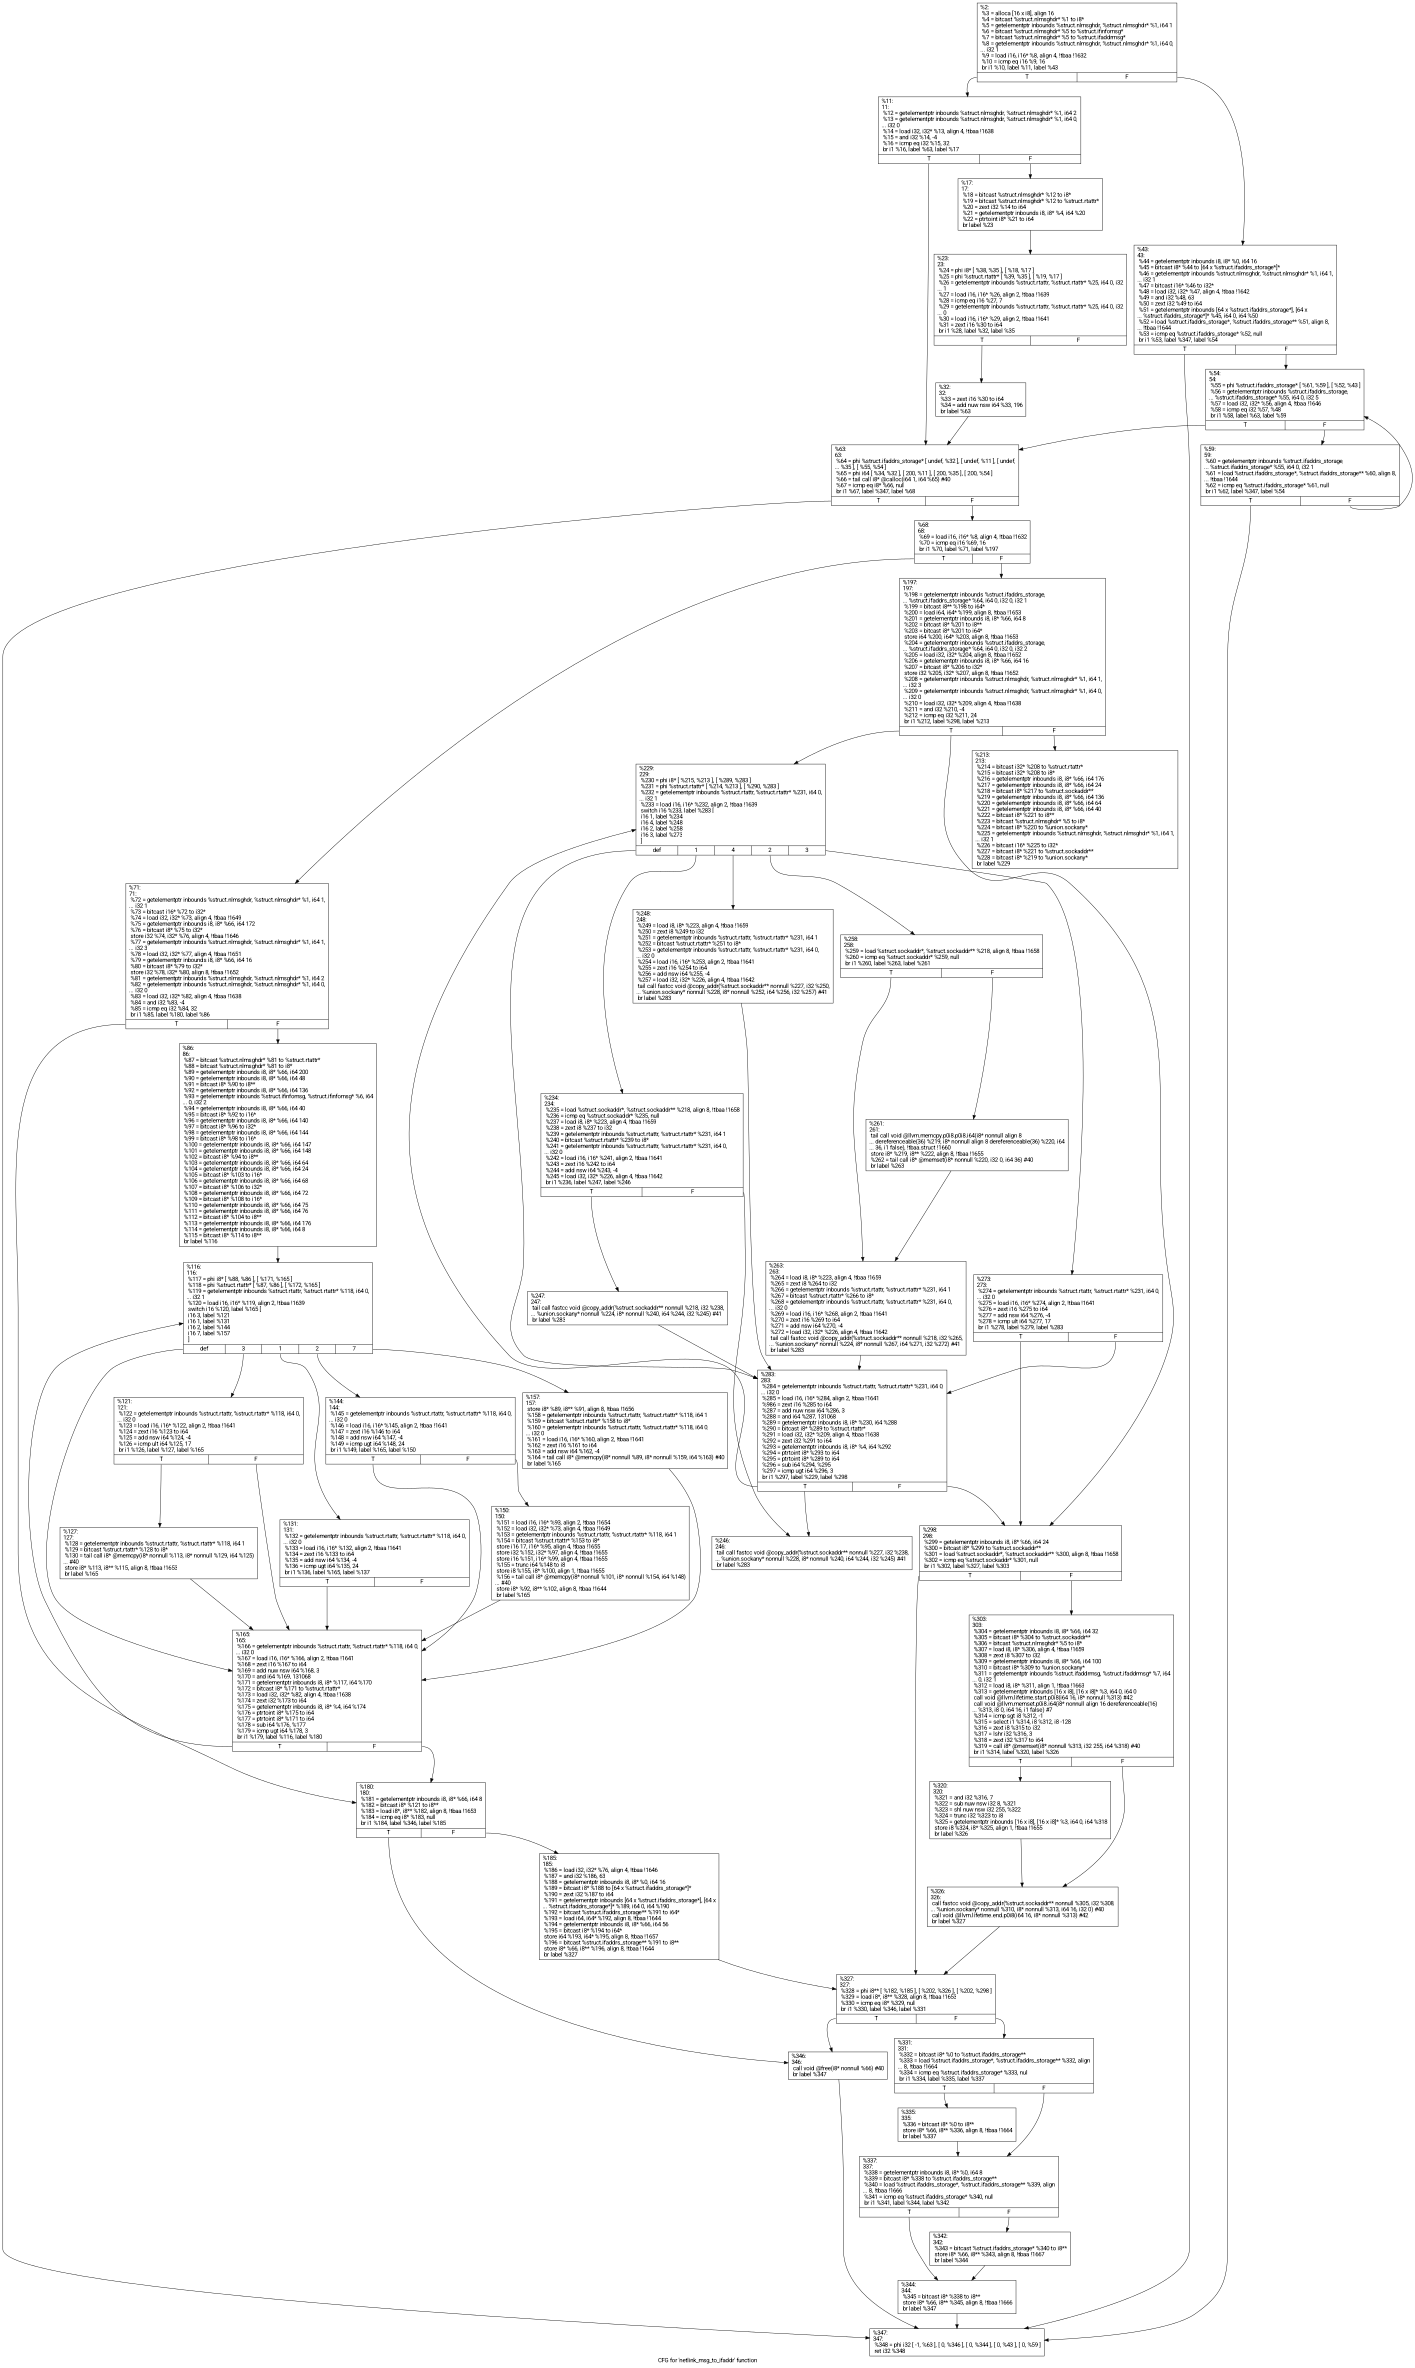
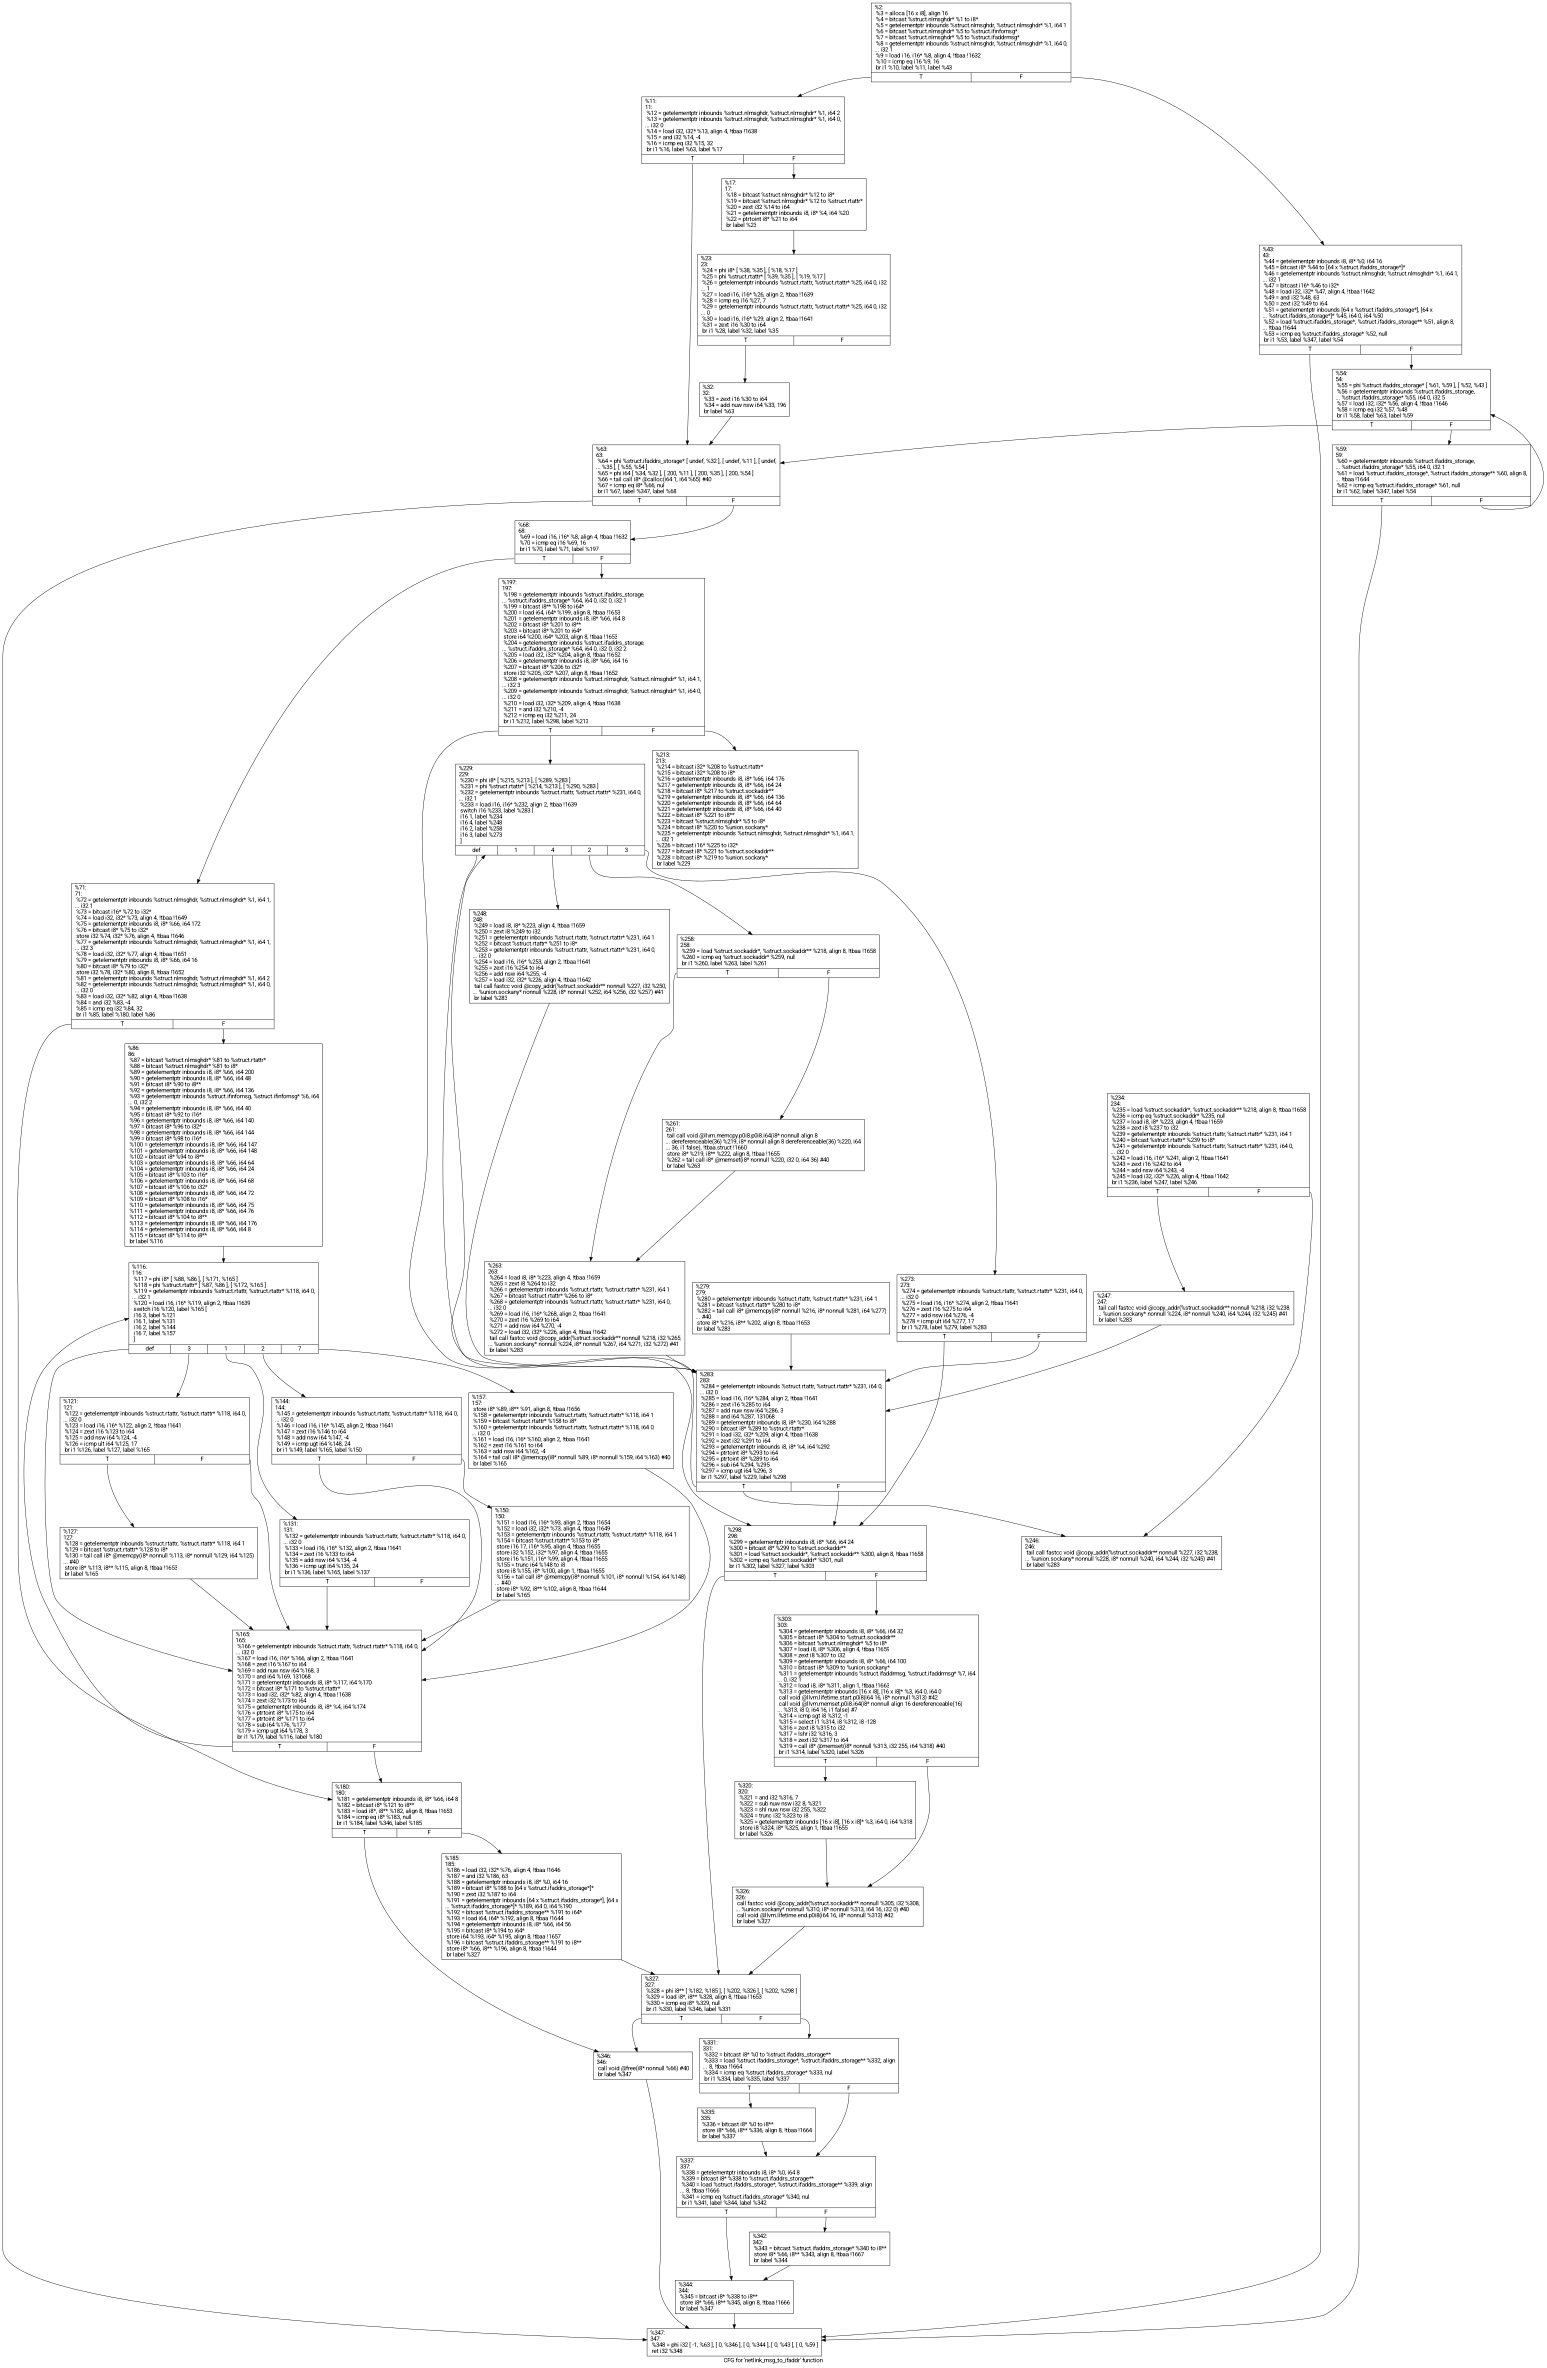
edge "%229:" -> "%234:": removed
node "%279:": added
node "%283:": text "%986 = zext i16 %285 to i64" -> "%286 = zext i16 %285 to i64"
